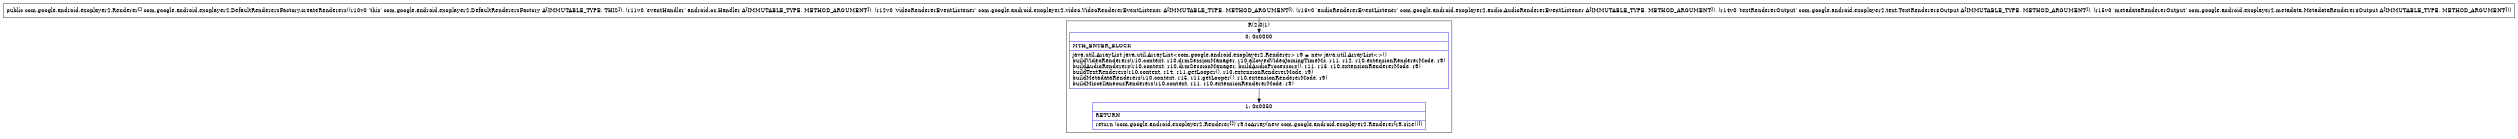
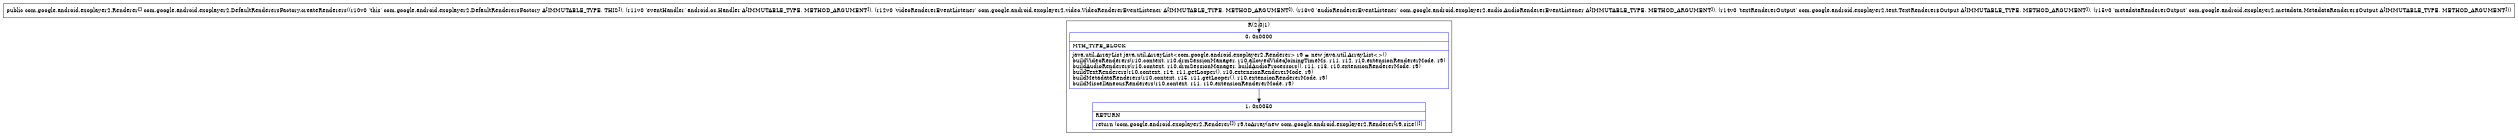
node "0: 0x0000": text "MTH_ENTER_BLOCK" -> "MTH_TYPE_BLOCK"
